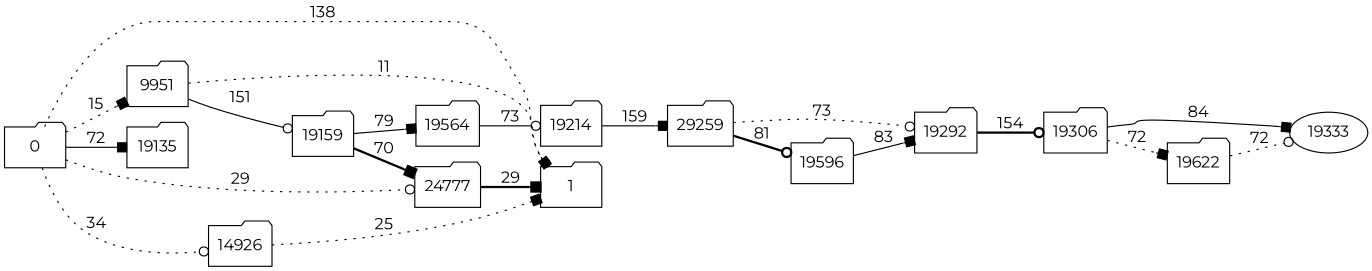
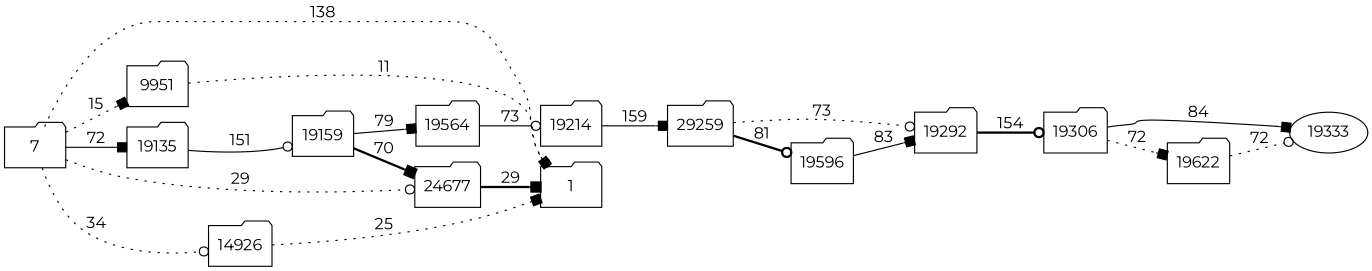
edge "9951" -> "19159": now "19135" -> "19159"
node "0": label "0" -> "7"
node "24777": label "24777" -> "24677"
